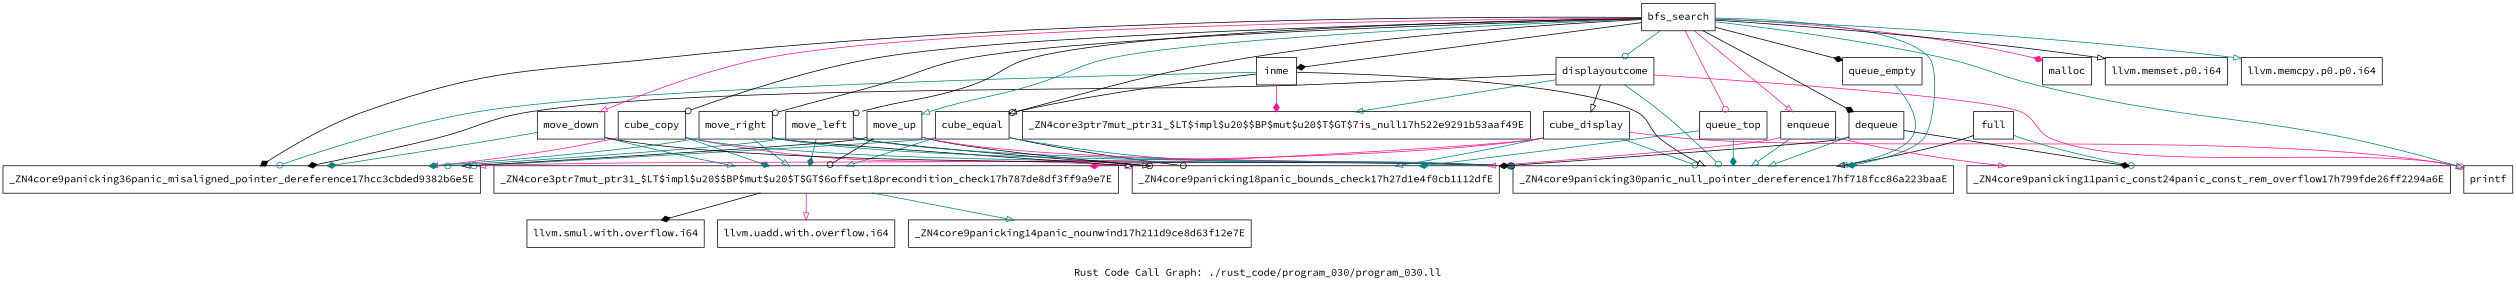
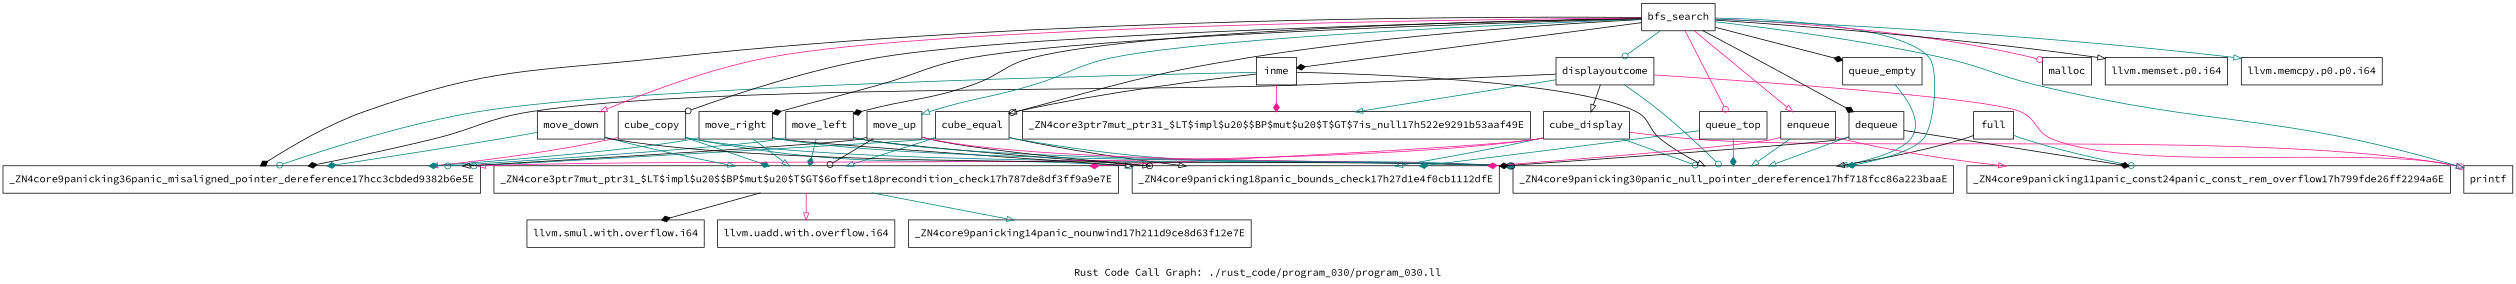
edge "bfs_search" -> "malloc": arrowhead diamond -> odot
edge "bfs_search" -> "move_right": arrowhead odot -> diamond
edge "bfs_search" -> "move_left": arrowhead odot -> diamond
edge "cube_equal" -> "_ZN4core9panicking18panic_bounds_check17h27d1e4f0cb1112dfE": arrowhead odot -> onormal
edge "enqueue" -> "_ZN4core9panicking18panic_bounds_check17h27d1e4f0cb1112dfE": arrowhead onormal -> diamond
edge "cube_copy" -> "_ZN4core9panicking18panic_bounds_check17h27d1e4f0cb1112dfE": color deeppink -> teal
